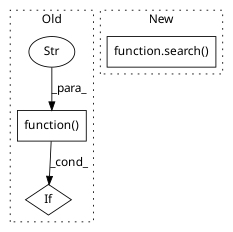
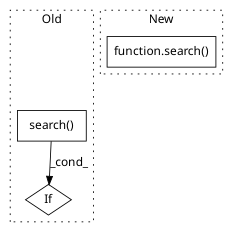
node "Str": removed
node "function()": label "function()" -> "search()"
